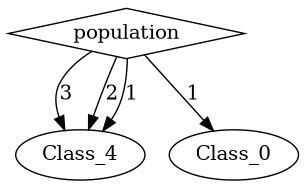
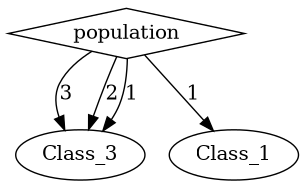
node "Class_4": label "Class_4" -> "Class_3"
node "Class_0": label "Class_0" -> "Class_1"
